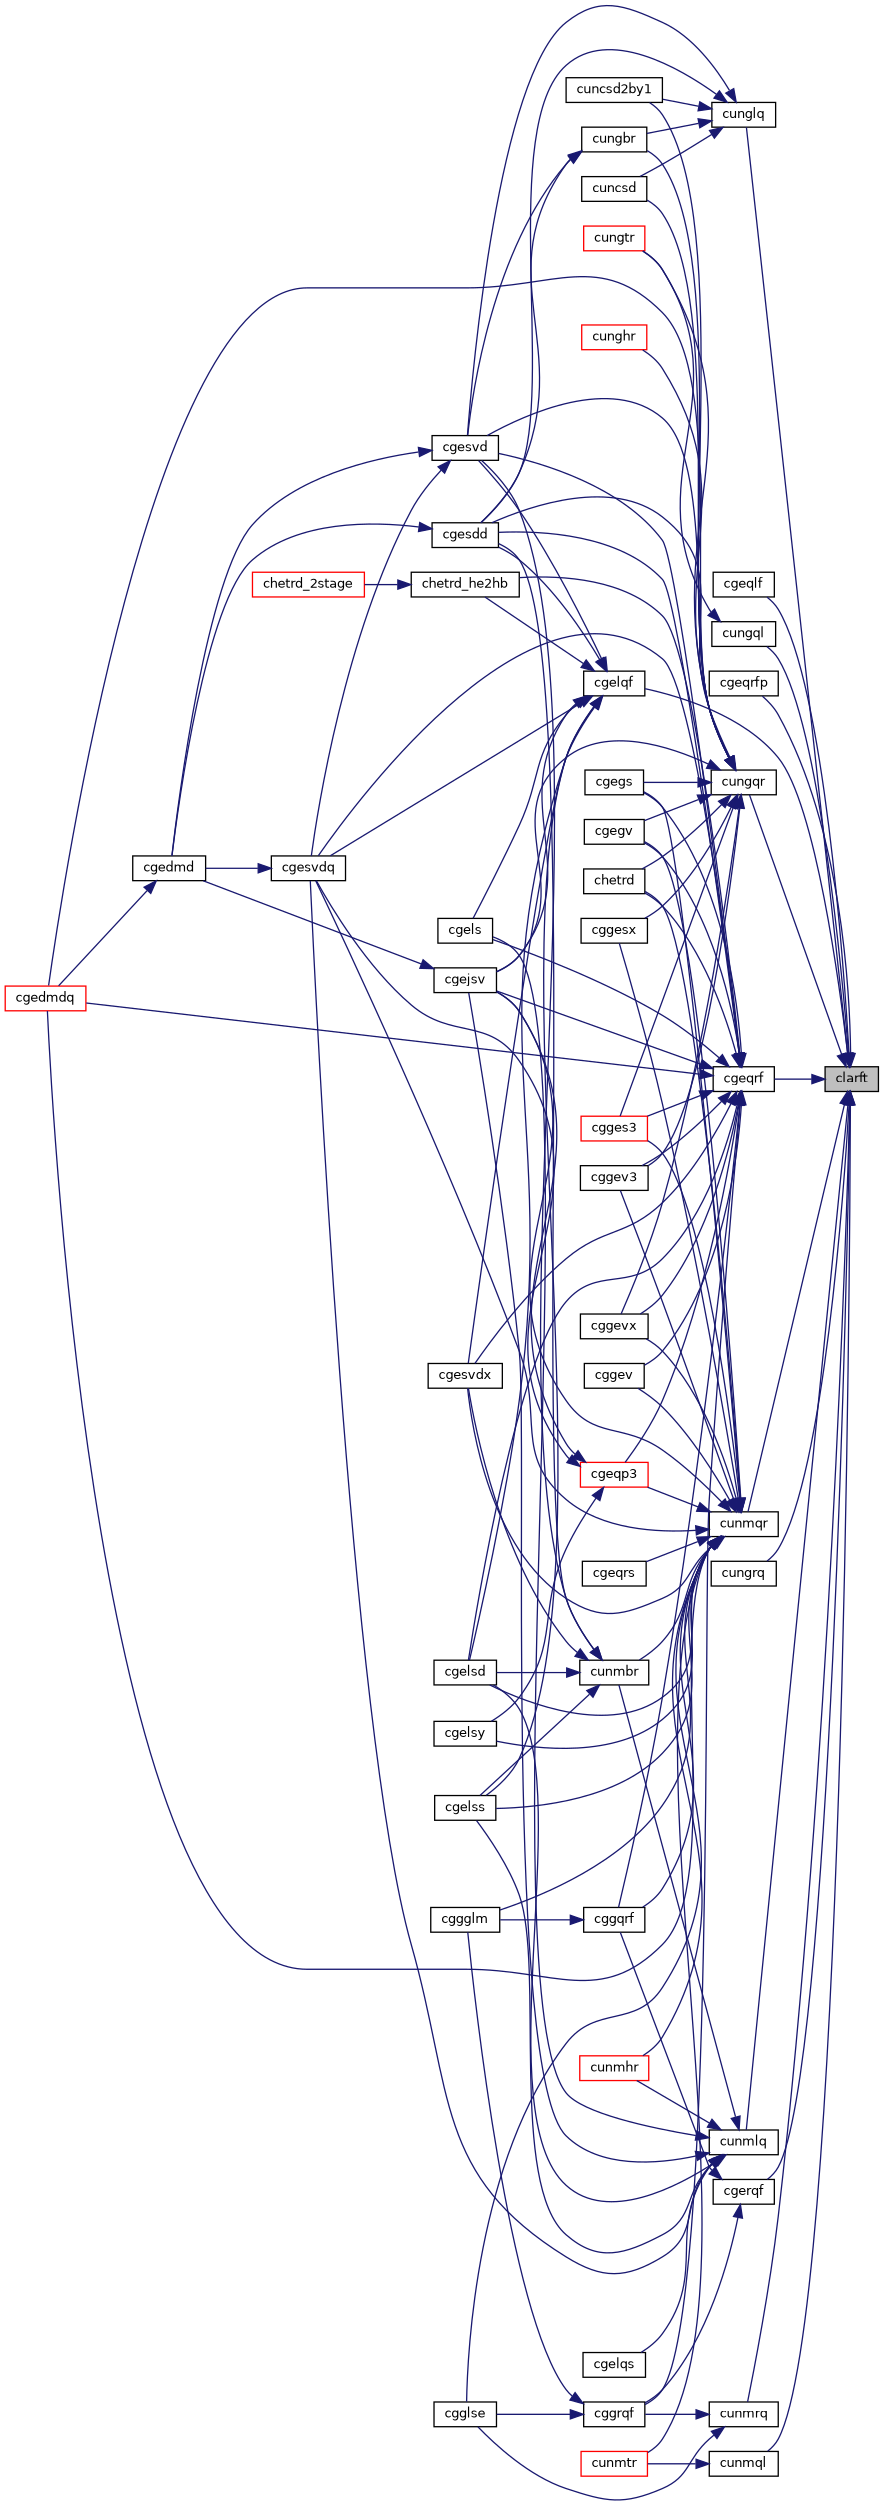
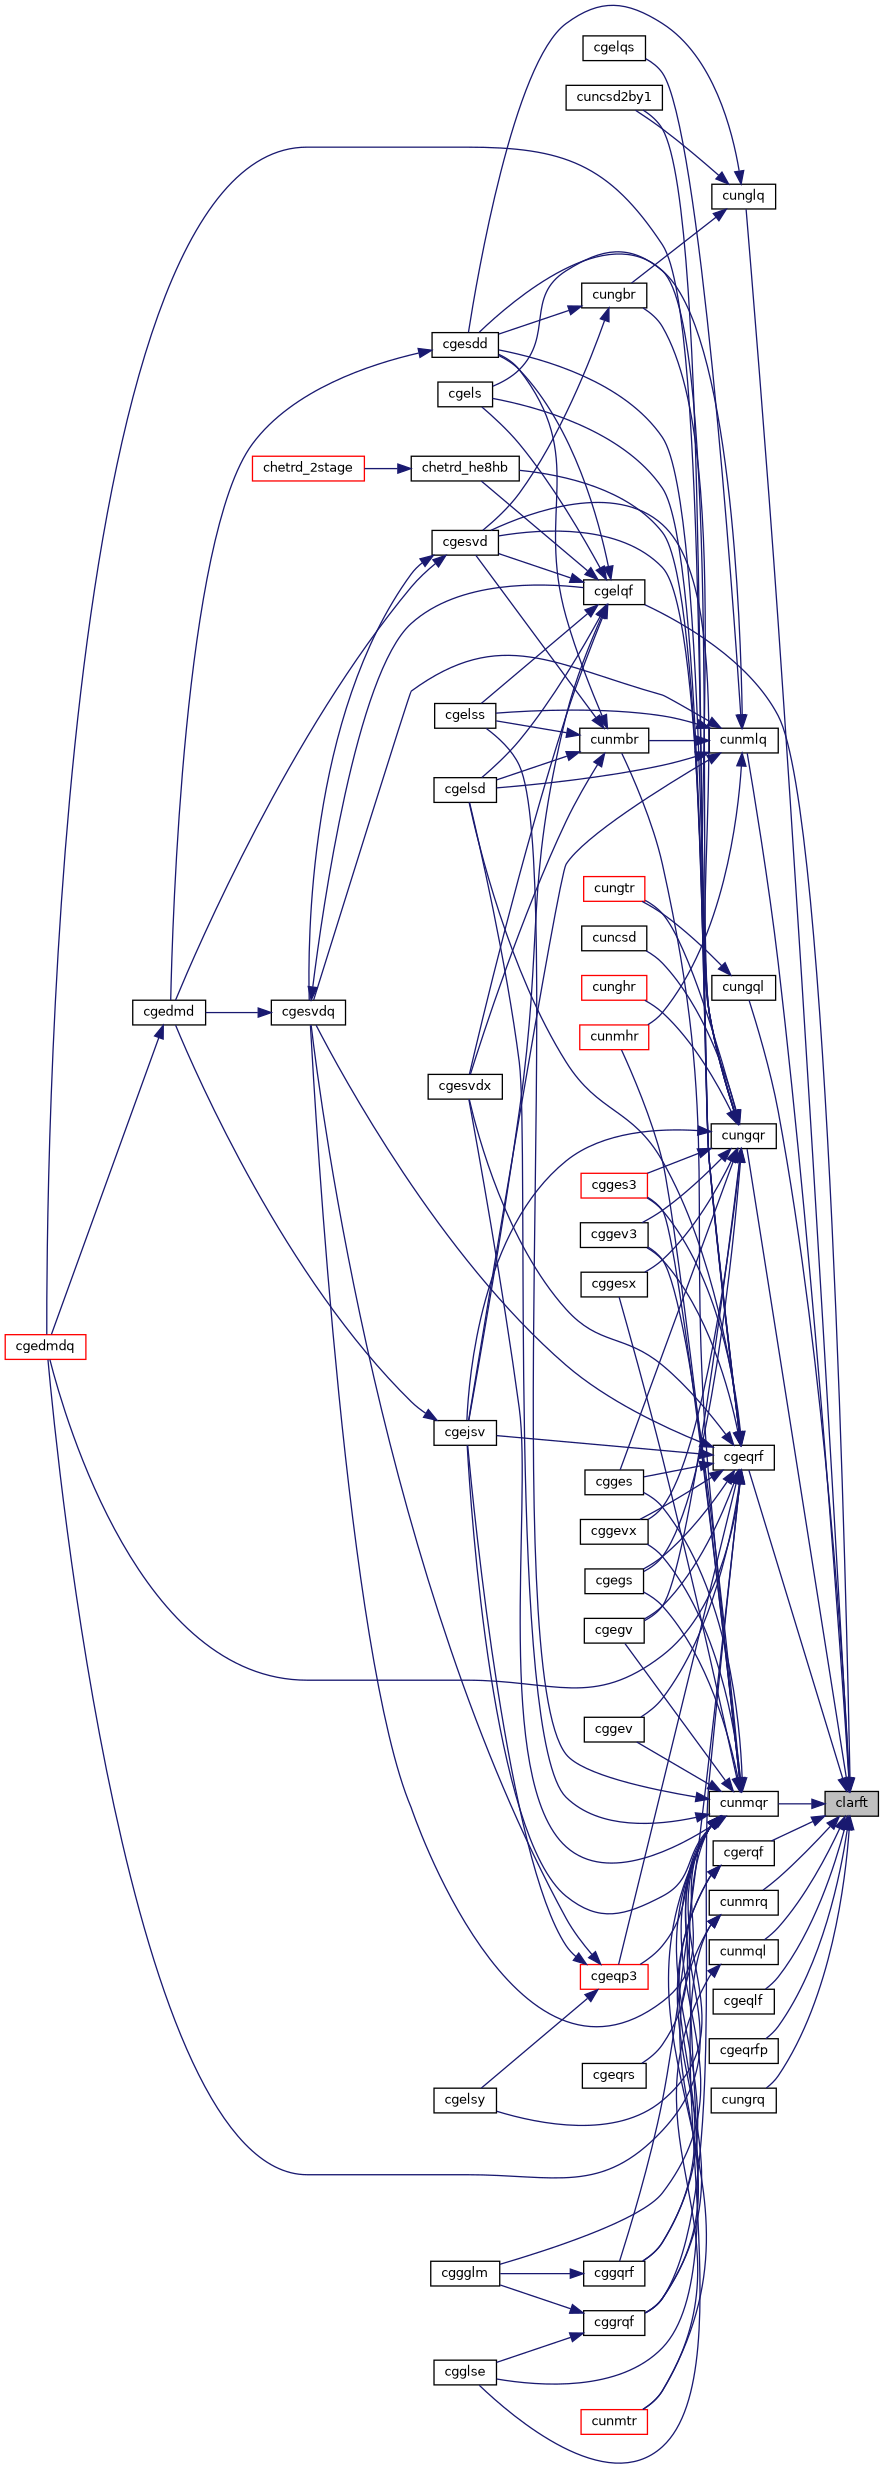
edge "cgesvd" -> "cunglq": removed
edge "cuncsd" -> "cunglq": removed
node "chetrd_he2hb": label "chetrd_he2hb" -> "chetrd_he8hb"
edge "cgesvdq" -> "cgelqf": reversed
node "chetrd": label "chetrd" -> "cgges"
